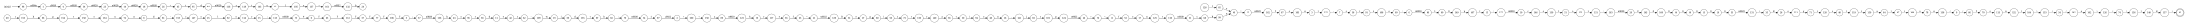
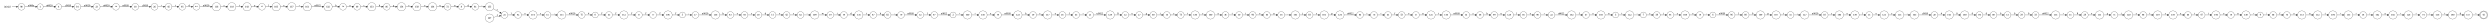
edge "24" -> "49": added, label "a"
edge "99" -> "90": now "99" -> "128"
edge "155" -> "147": now "155" -> "25"
